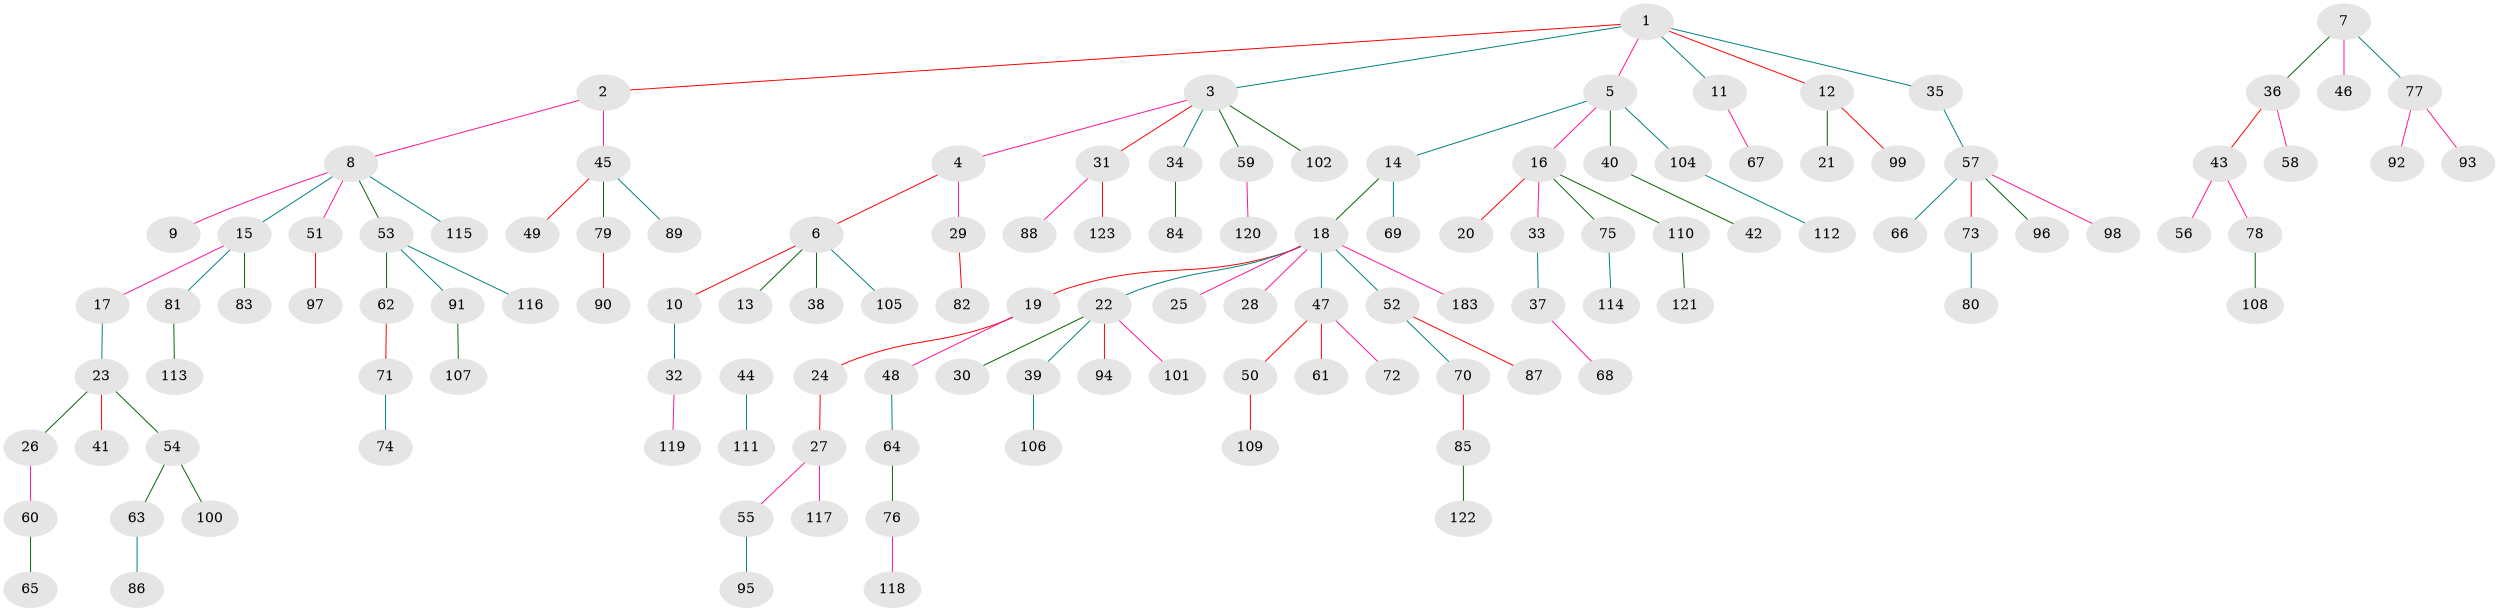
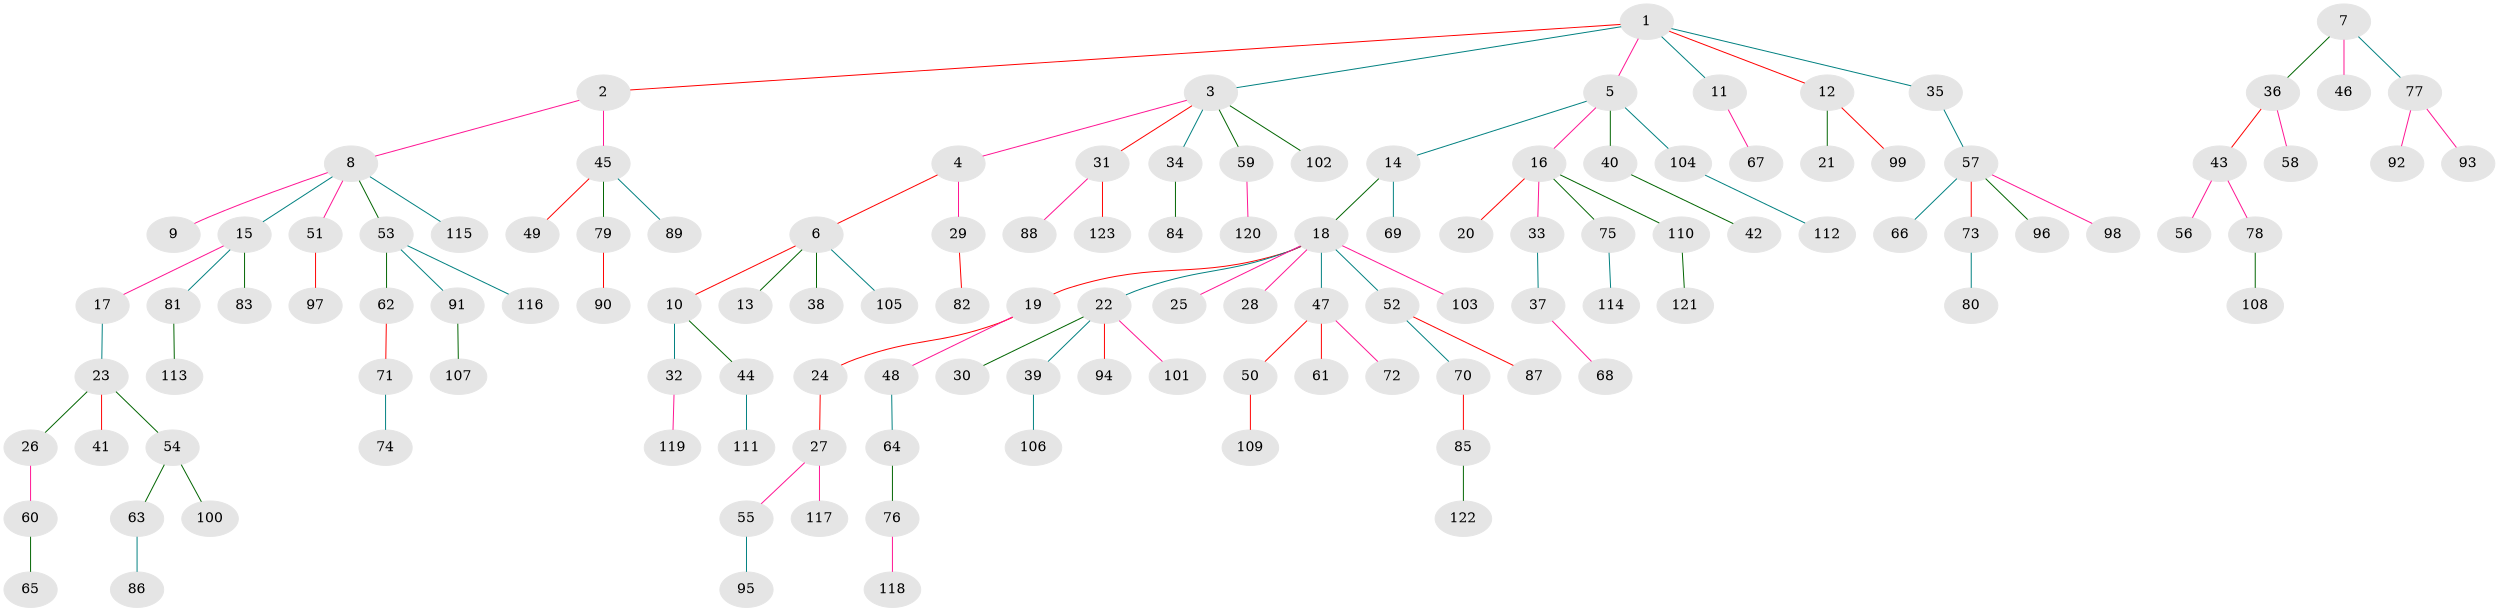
node "183": label "183" -> "103"
edge "10" -- "44": added
